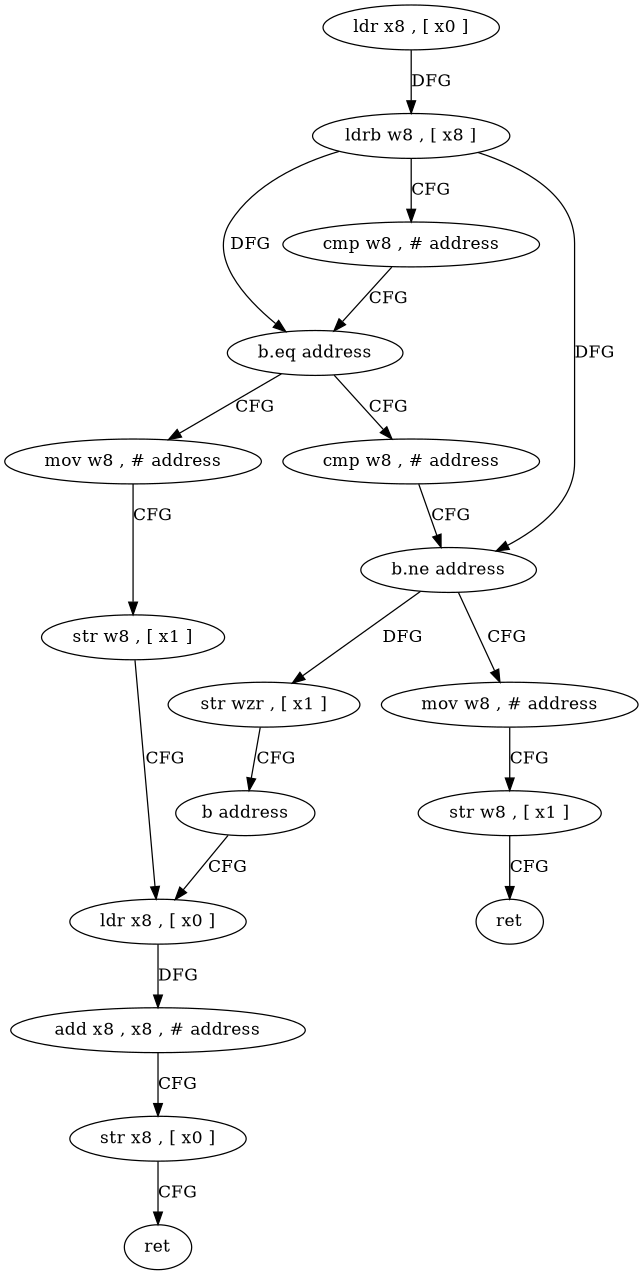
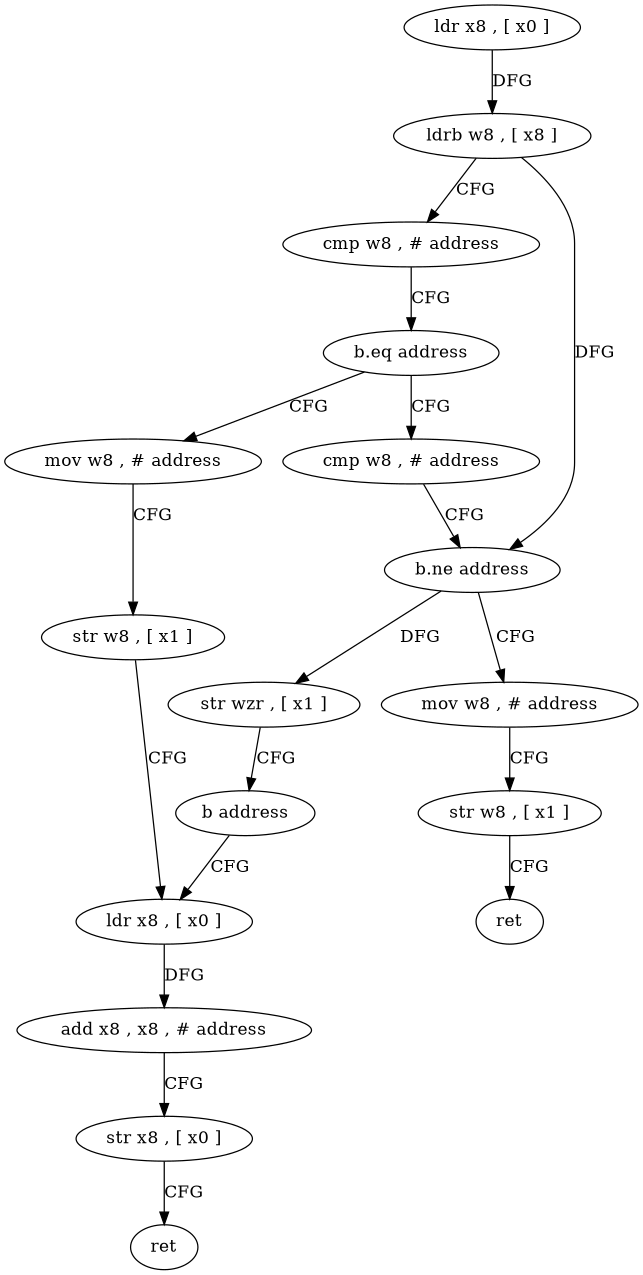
edge "ldrb w8 , [ x8 ]" -> "b.eq address": removed, label "DFG"
